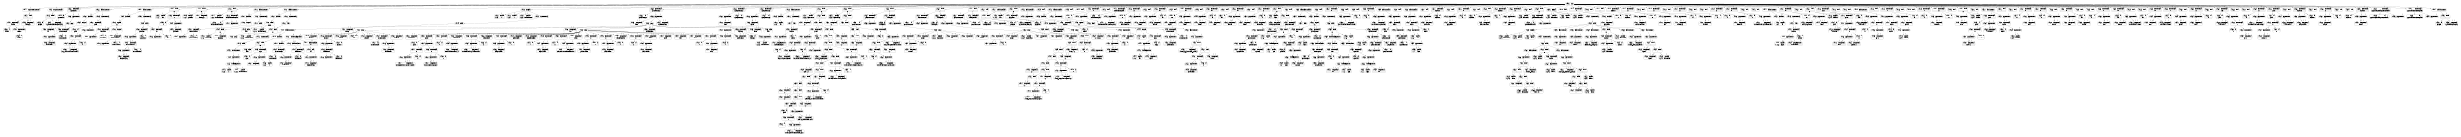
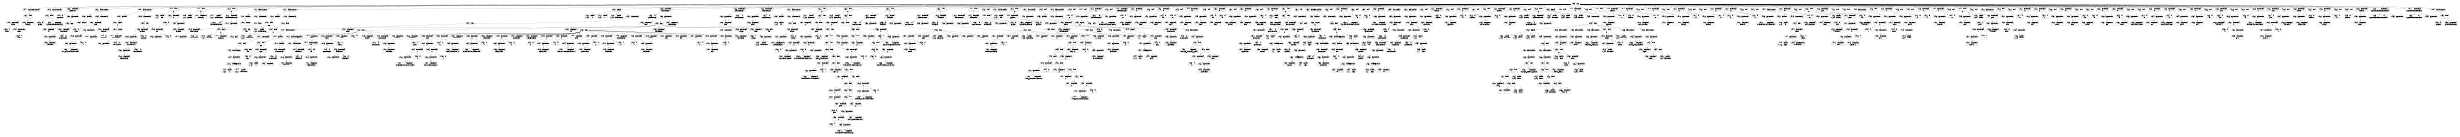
node "179600": removed
node "179347": text "MethodCall" -> "Featured"
node "179703": text "Installed" -> "ArgumentList"
node "179365": text "FunctionCall" -> "The"
node "179184": added
node "179376": added
node "179662": added
